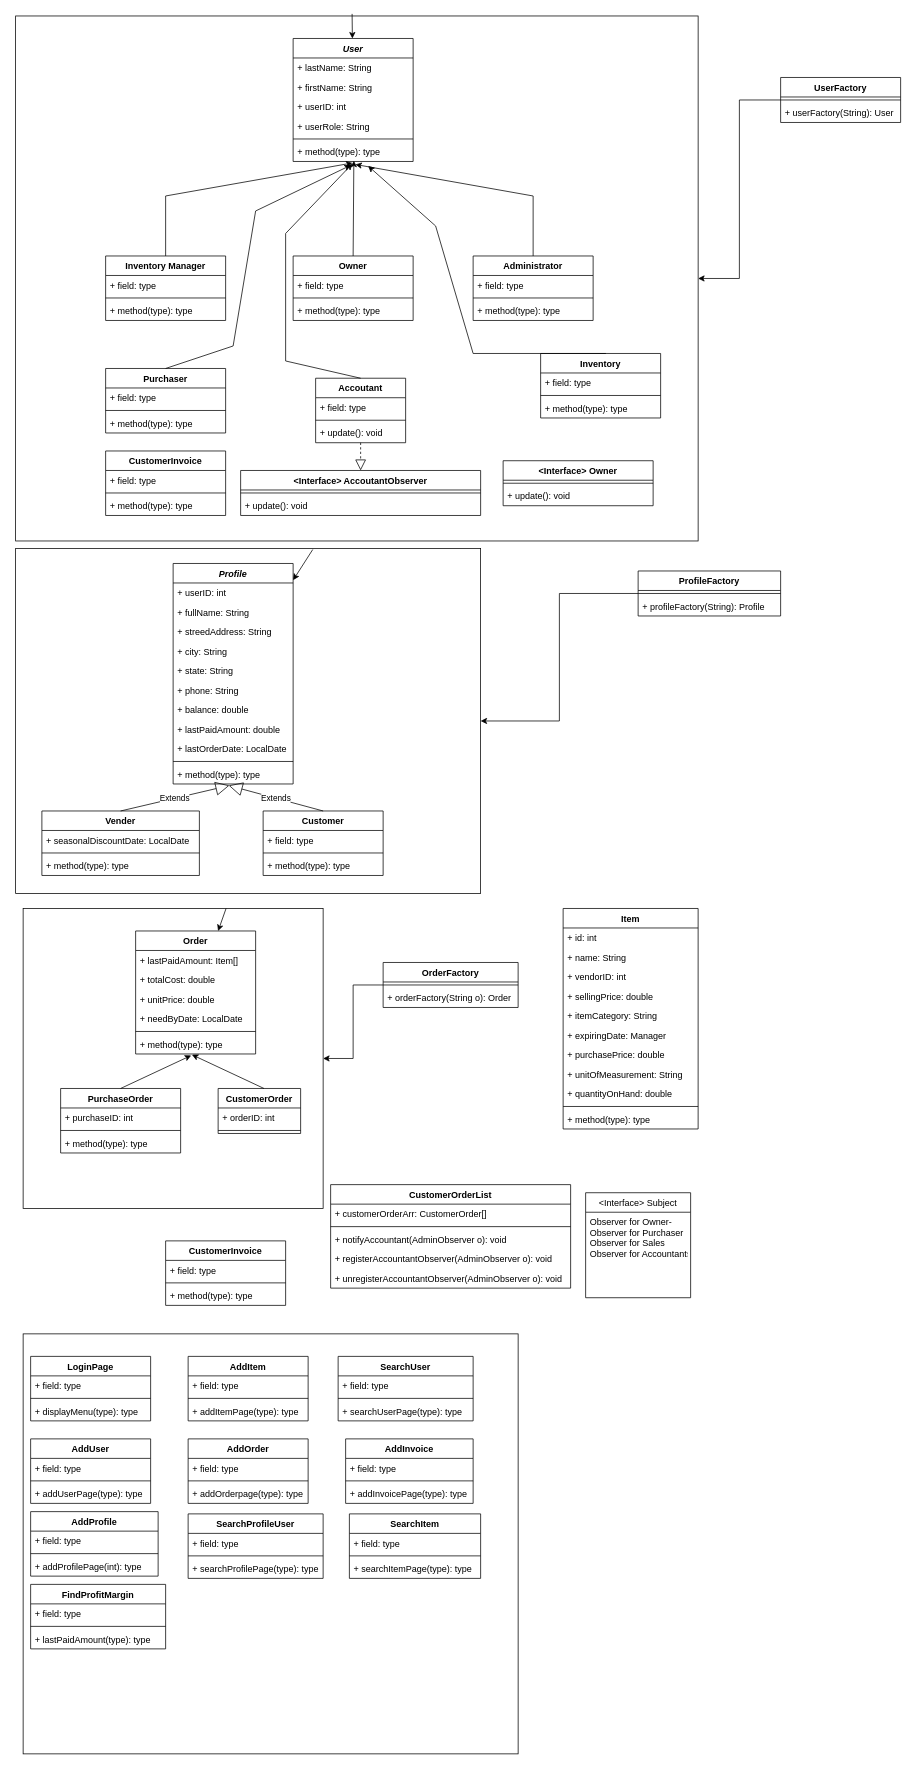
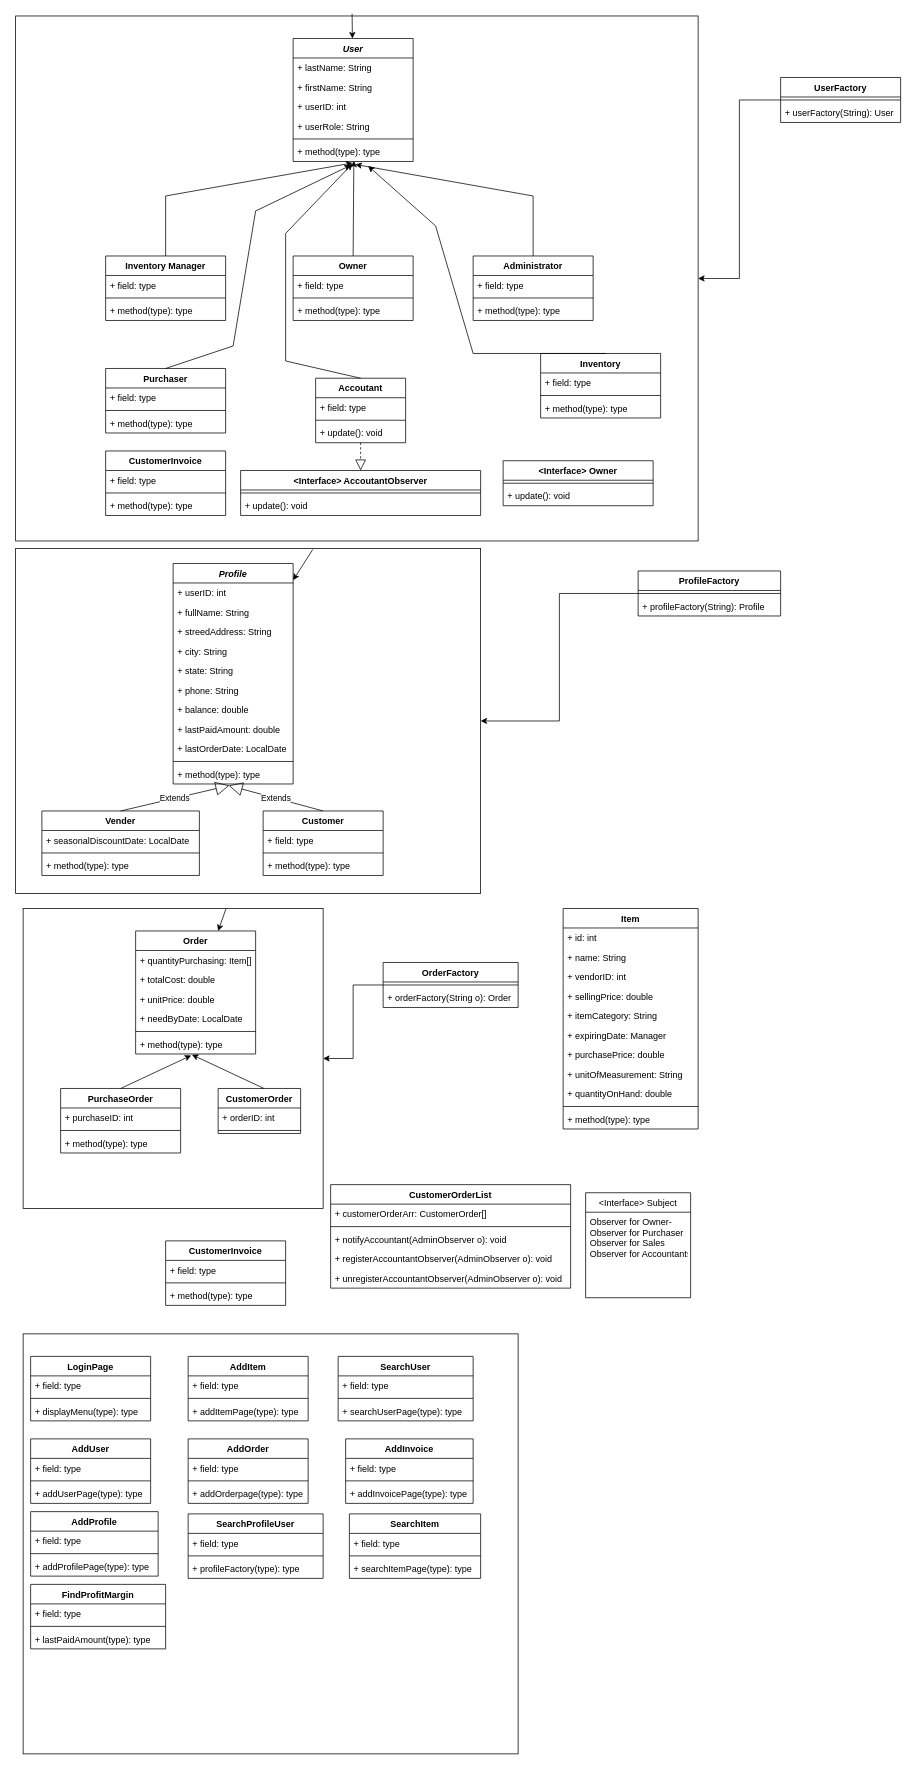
node "+ lastPaidAmount: Item[]": label "+ lastPaidAmount: Item[]" -> "+ quantityPurchasing: Item[]"
node "+ addProfilePage(int): type": label "+ addProfilePage(int): type" -> "+ addProfilePage(type): type"
node "+ searchProfilePage(type): type": label "+ searchProfilePage(type): type" -> "+ profileFactory(type): type"
